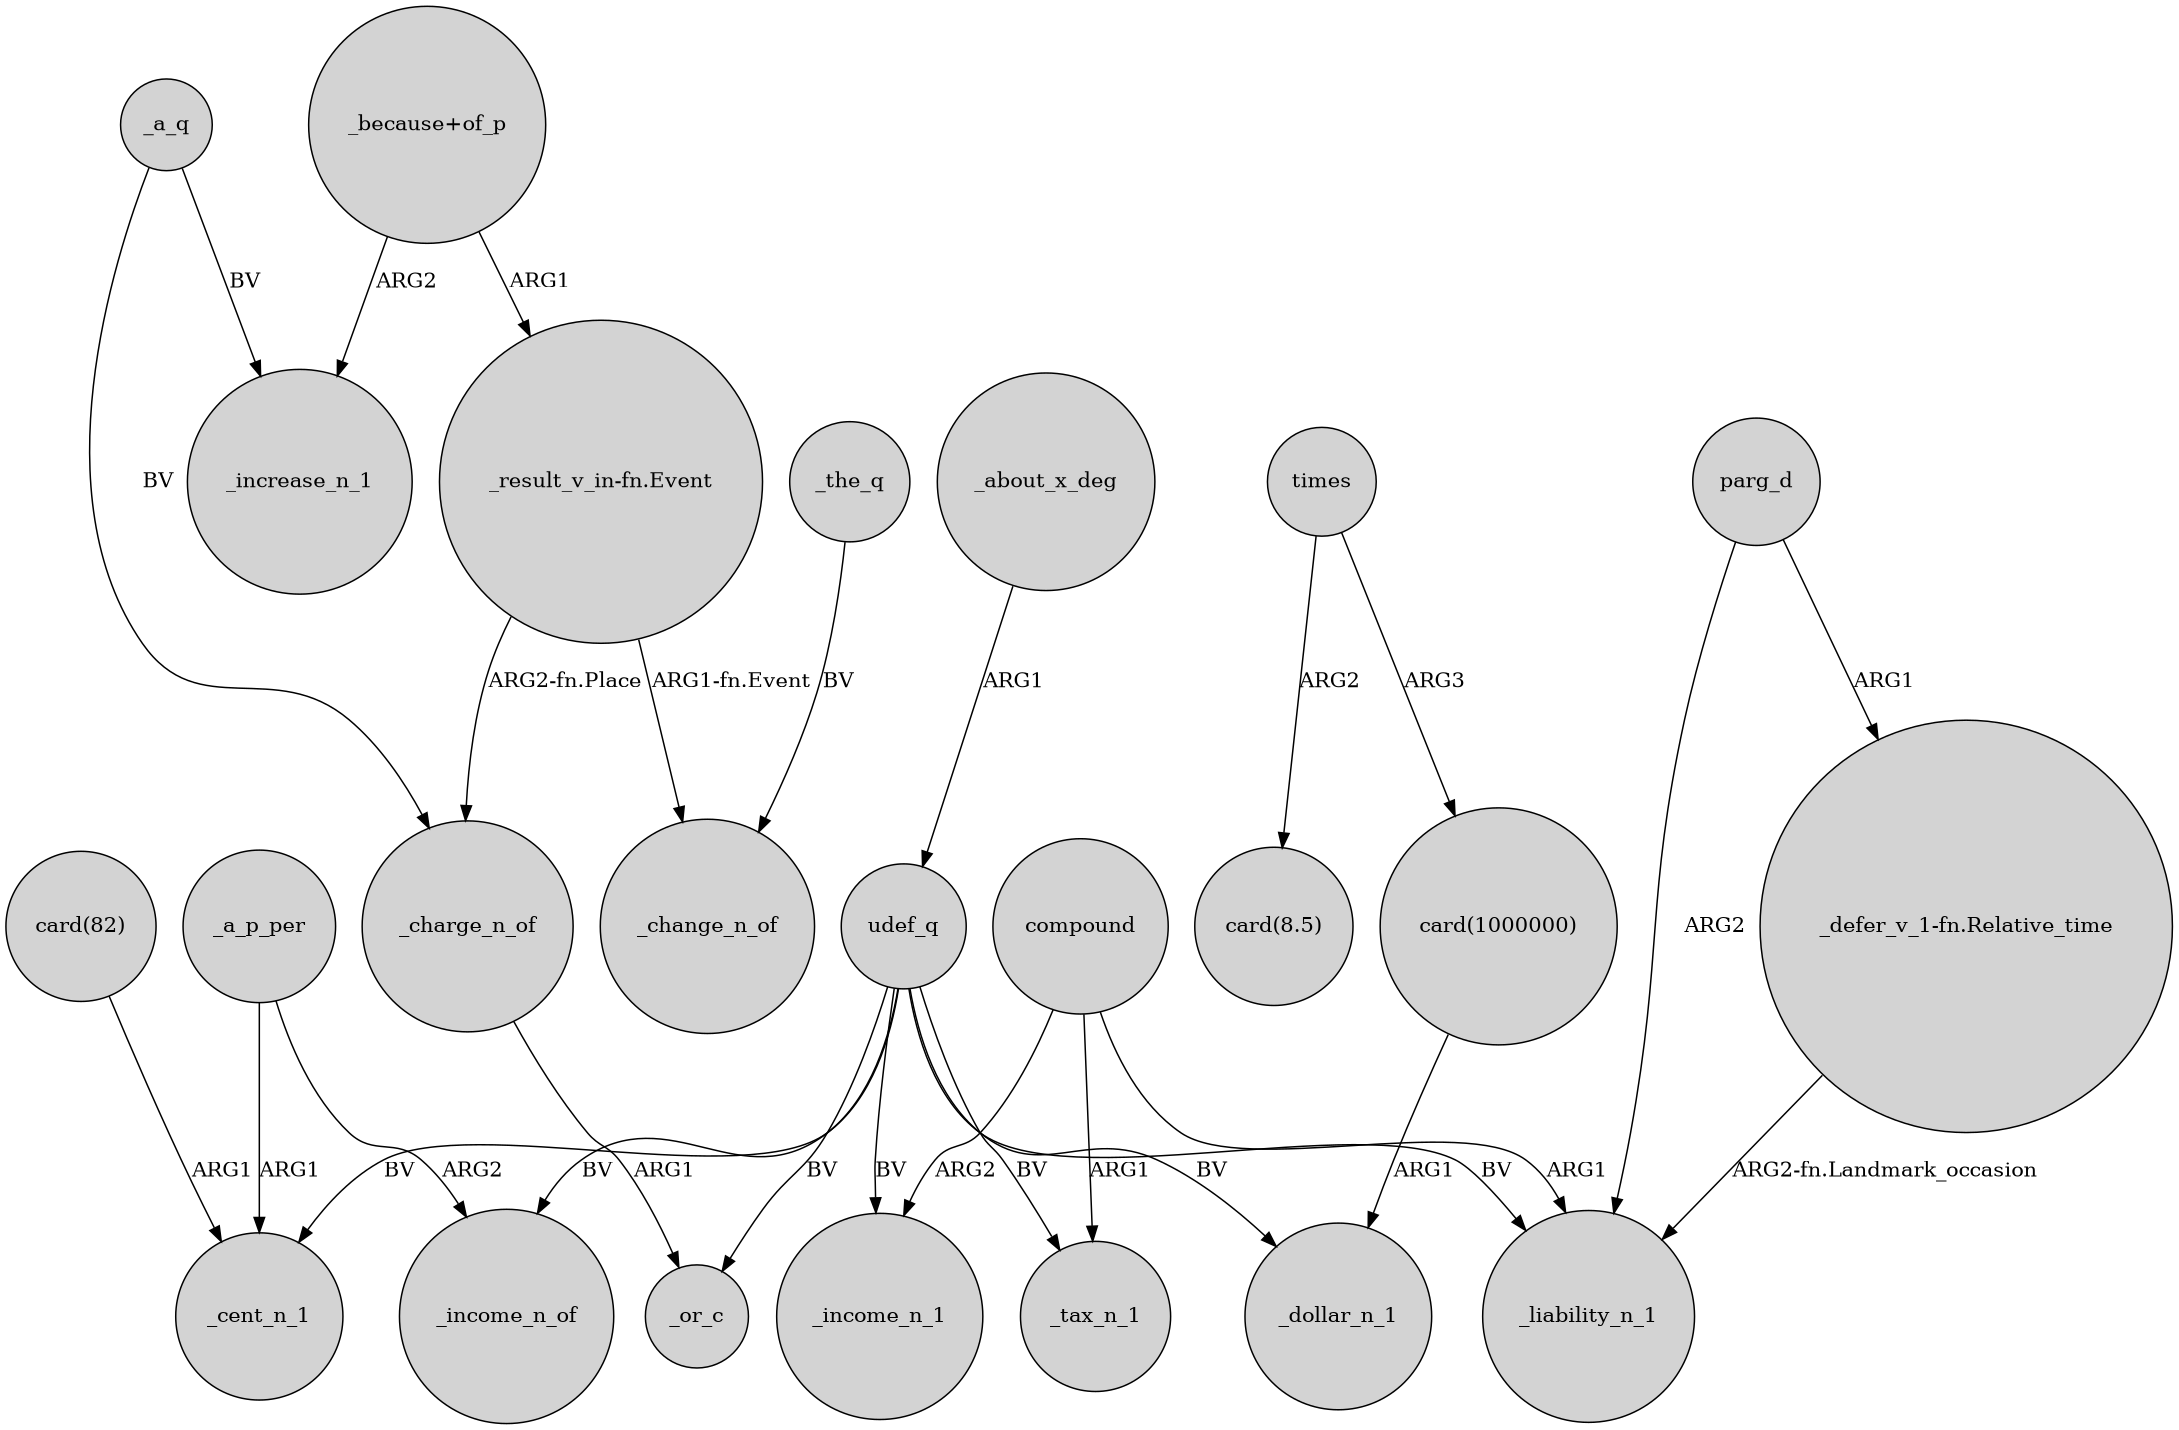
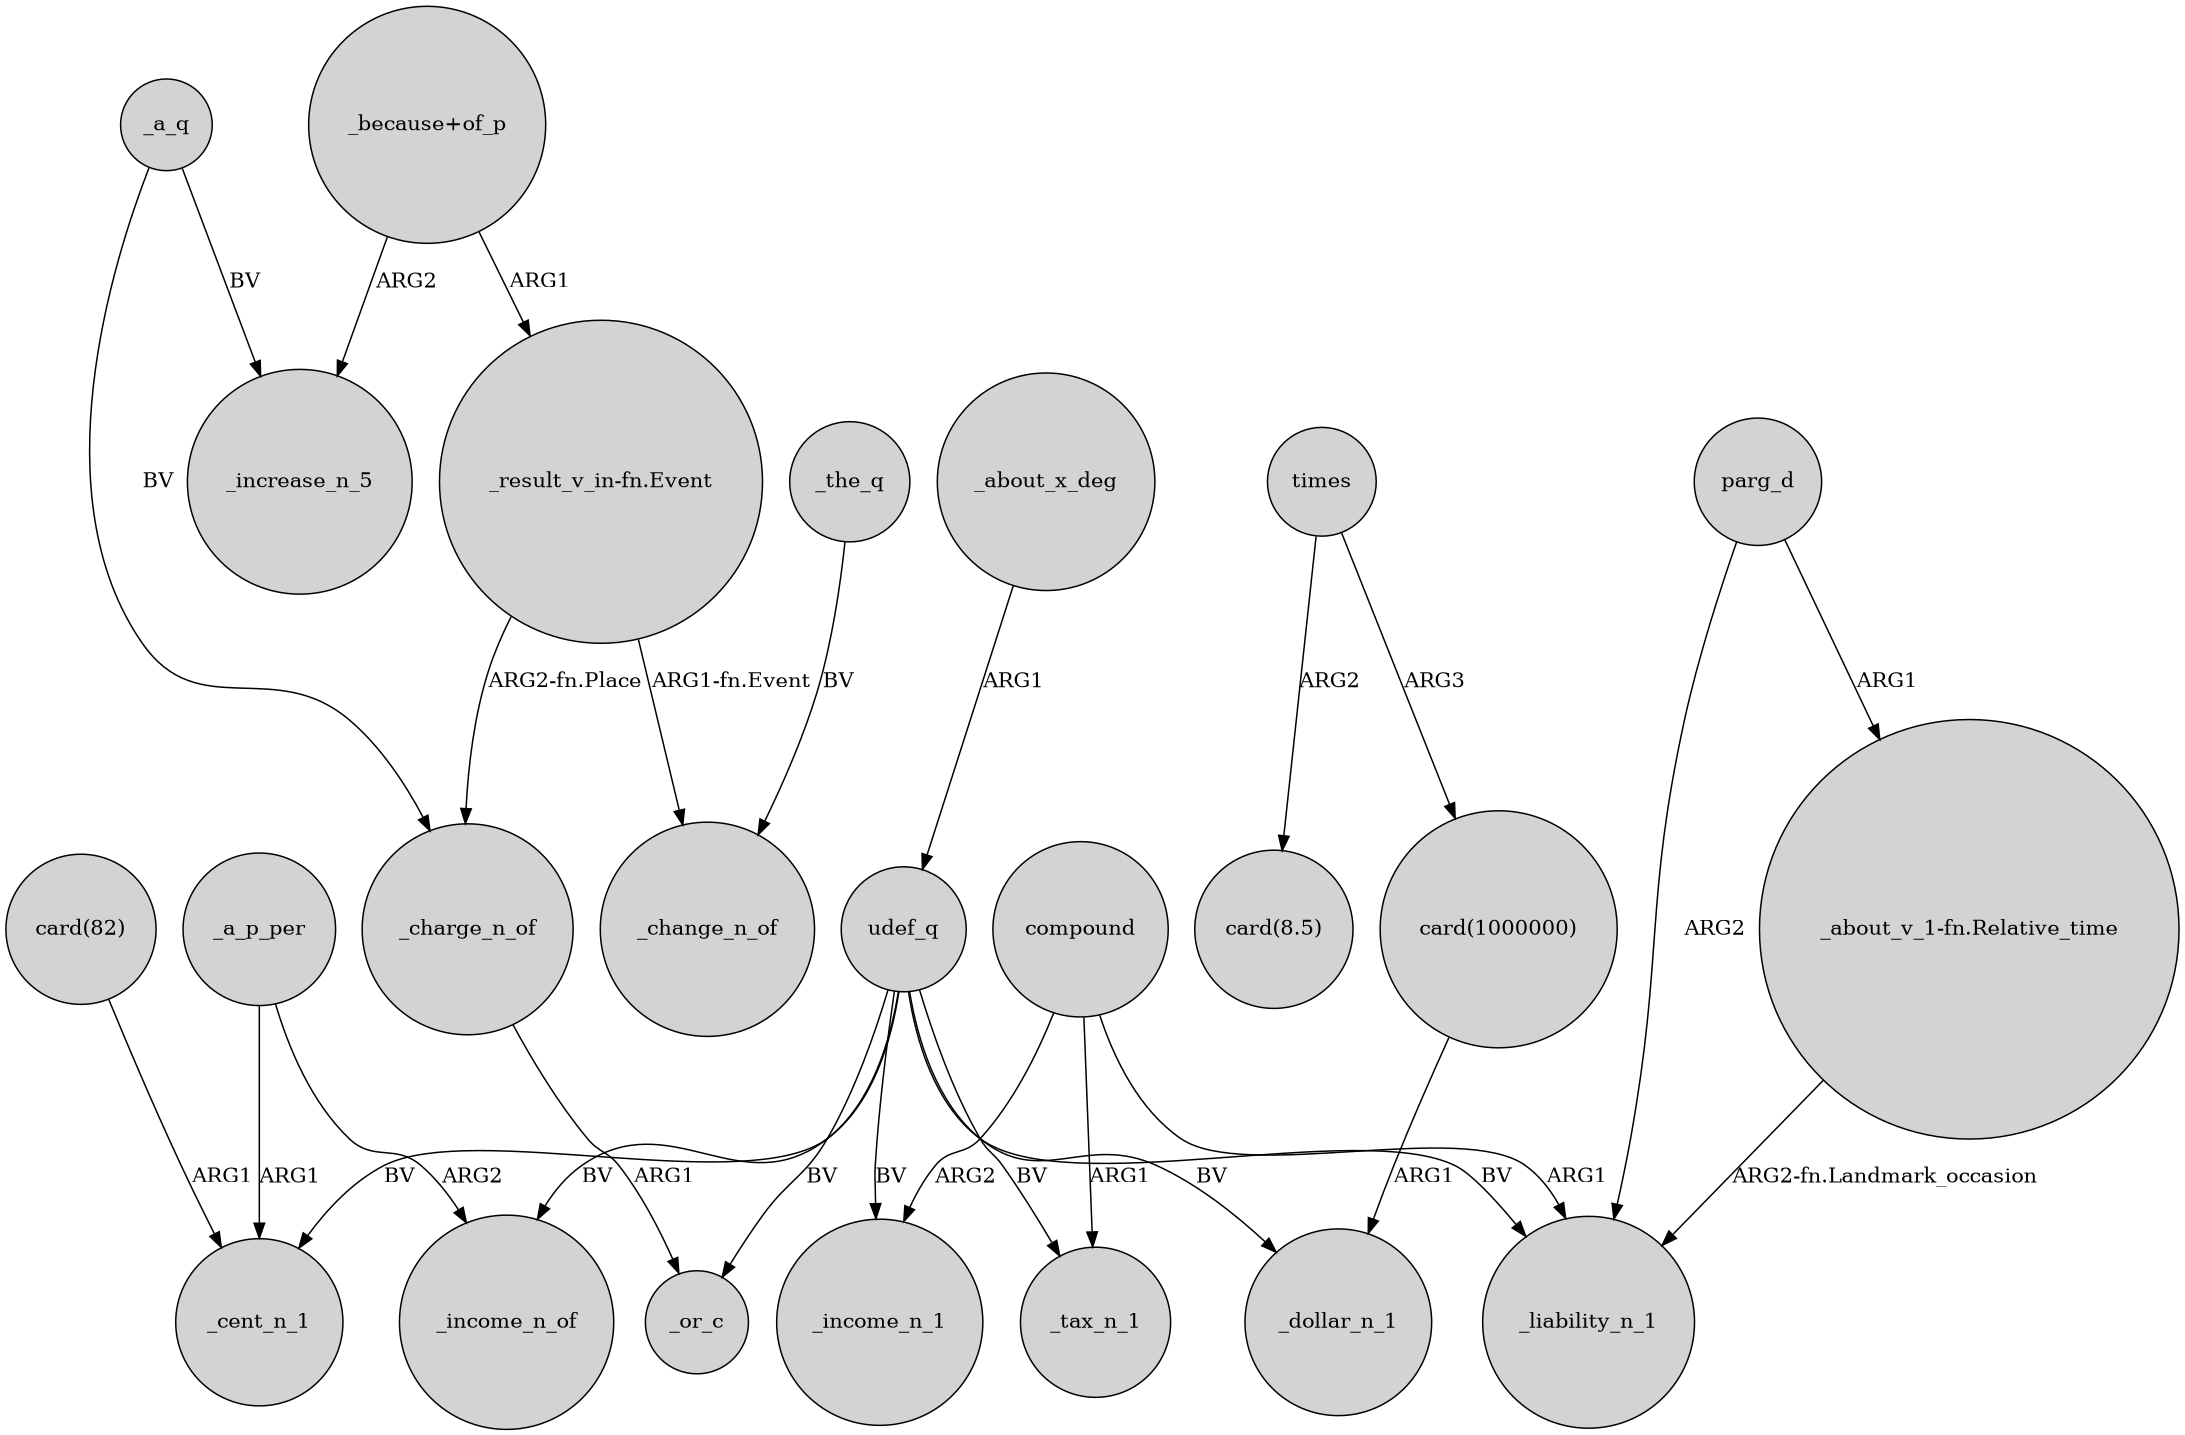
node "_increase_n_1": label "_increase_n_1" -> "_increase_n_5"
node "_defer_v_1-fn.Relative_time": label "_defer_v_1-fn.Relative_time" -> "_about_v_1-fn.Relative_time"
